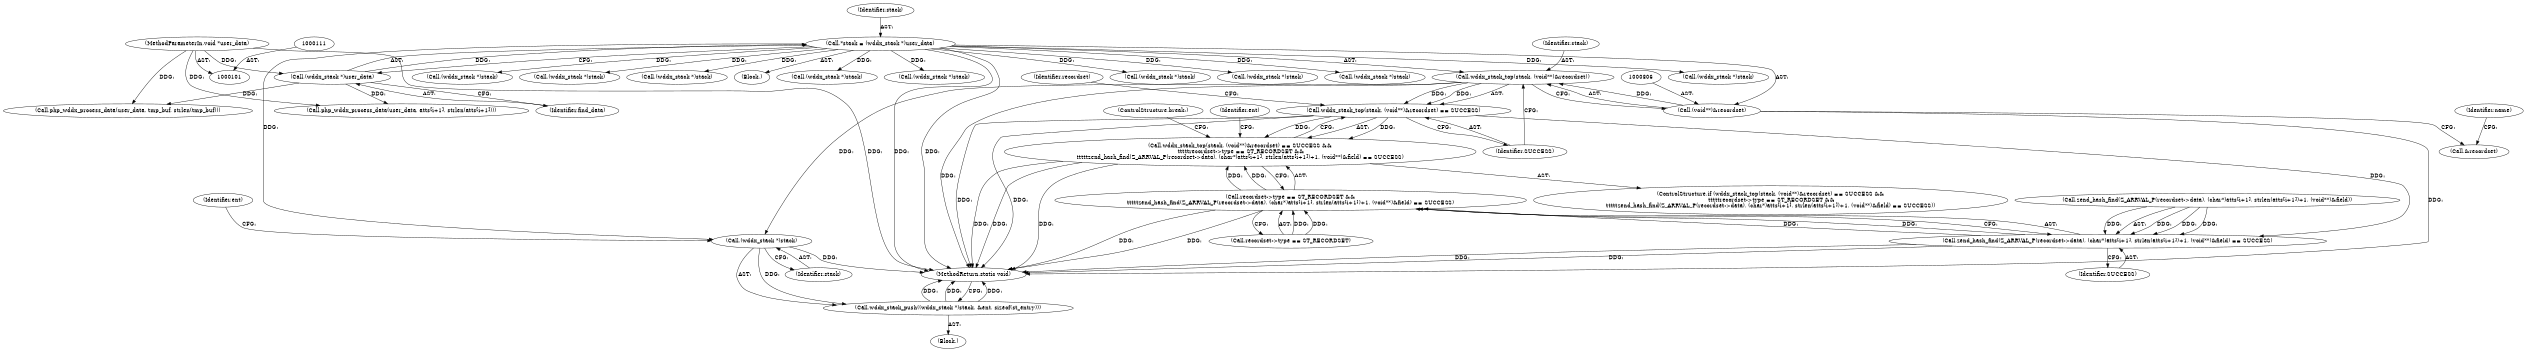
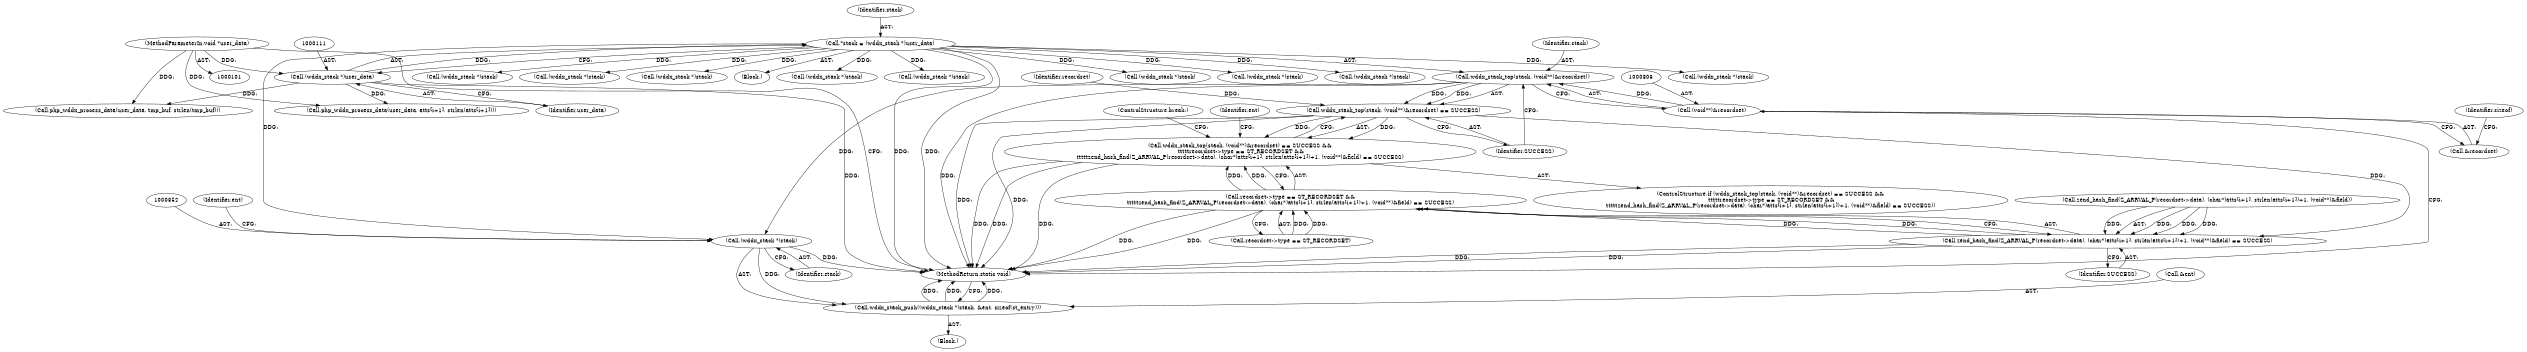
edge "(Call,*stack = (wddx_stack *)user_data)" -> "(Call,(void**)&recordset)": now "(Call,&recordset)" -> "(Call,(void**)&recordset)"
edge "1000111" -> "1000101": now "1000111" -> "(Call,(wddx_stack *)user_data)"
edge "(Call,(wddx_stack *)user_data)" -> "(MethodReturn,static void)": added, label "DDG:"
edge "(Identifier,recordset)" -> "(Call,wddx_stack_top(stack, (void**)&recordset) == SUCCESS)": label "CFG: " -> "DDG: "
node "(Identifier,find_data)": label "(Identifier,find_data)" -> "(Identifier,user_data)"
node "(Identifier,name)": label "(Identifier,name)" -> "(Identifier,sizeof)"
edge "(MethodParameterIn,void *user_data)" -> "(MethodReturn,static void)": label "DDG: " -> "CFG: "
node "1000852": added
edge "(Call,(void**)&recordset)" -> "(MethodReturn,static void)": label "DDG: " -> "CFG: "
node "(Call,&ent)": added
